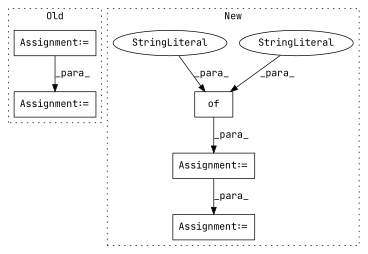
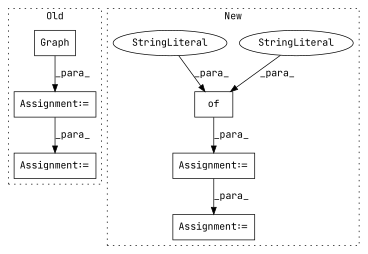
node "Graph": added
